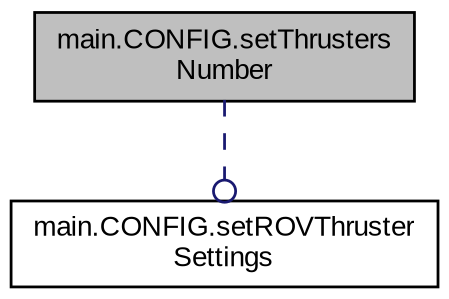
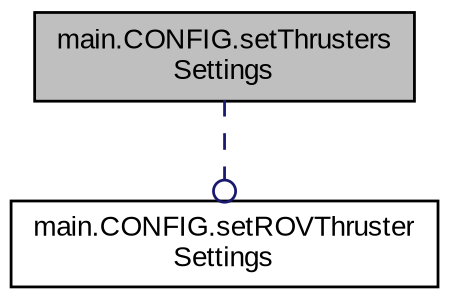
node "main.CONFIG.setThrusters Number": label "main.CONFIG.setThrusters Number" -> "main.CONFIG.setThrusters Settings"
